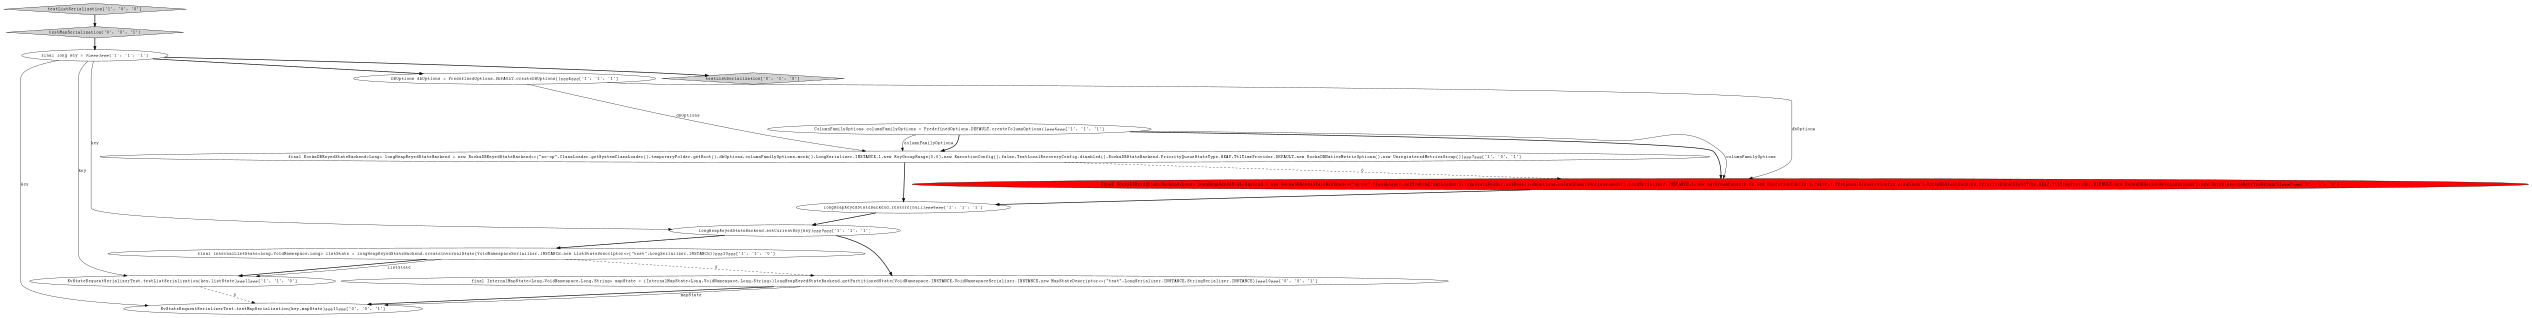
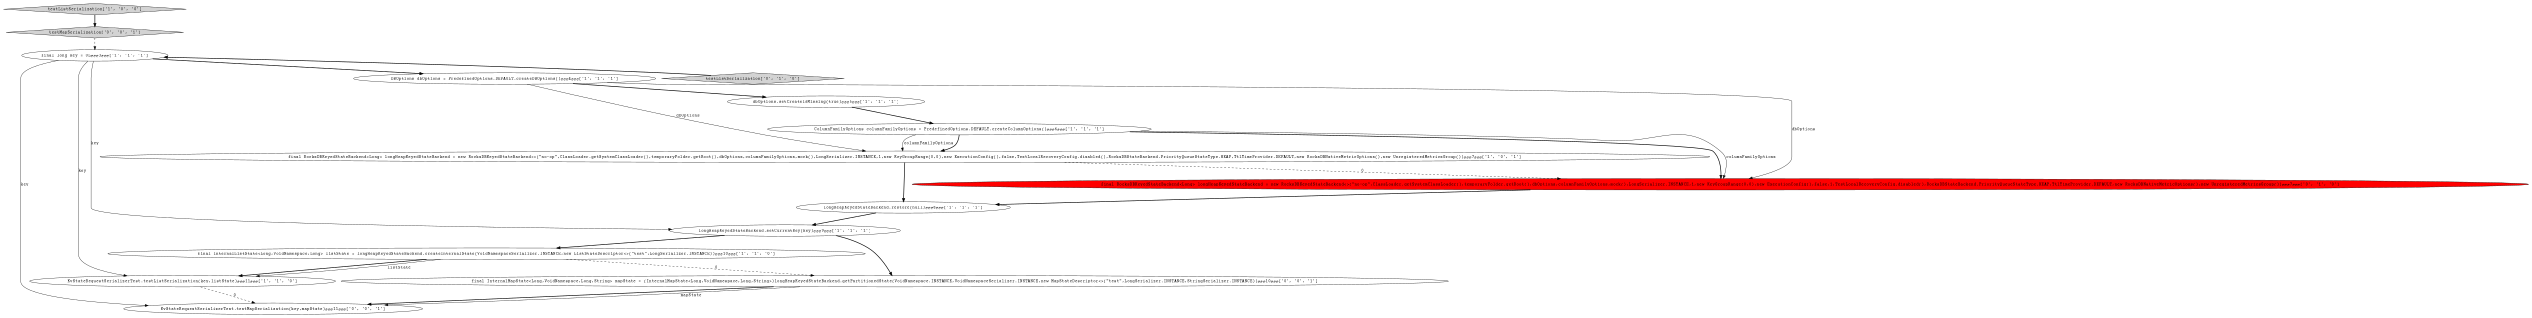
edge "testMapSerialization['0', '0', '1']" -> "final long key = 0L@@@3@@@['1', '1', '1']": style bold -> dashed
edge "final long key = 0L@@@3@@@['1', '1', '1']" -> "testListSerialization['0', '1', '0']": reversed
node "dbOptions.setCreateIfMissing(true)@@@5@@@['1', '1', '1']": added
